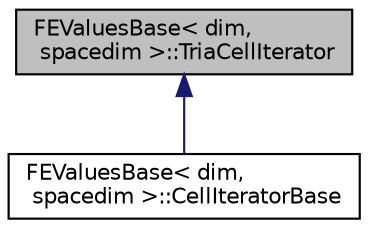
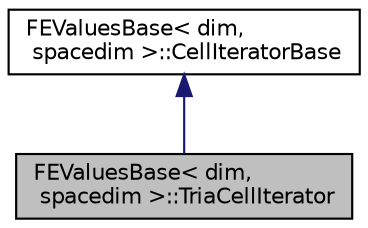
edge "FEValuesBase< dim, spacedim >::CellIteratorBase" -> "FEValuesBase< dim, spacedim >::TriaCellIterator": reversed
